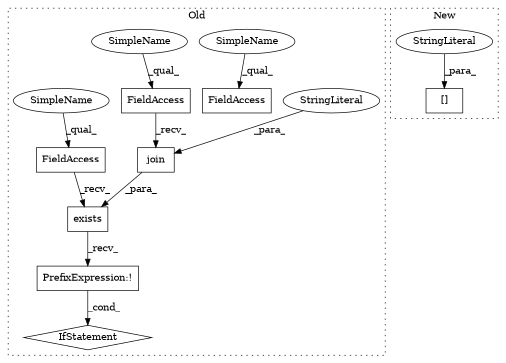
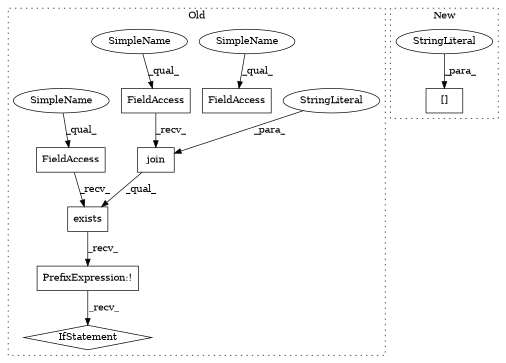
edge "join" -> "exists": label "_para_" -> "_qual_"
edge "PrefixExpression:!" -> "IfStatement": label "_cond_" -> "_recv_"
